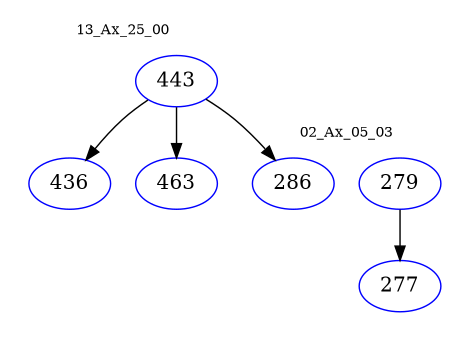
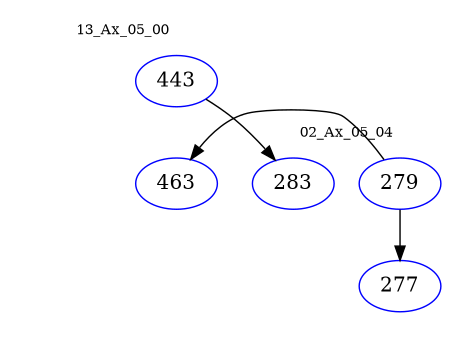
cluster "13_Ax_25_00": label "13_Ax_25_00" -> "13_Ax_05_00"
edge "443" -> "463": now "279" -> "463"
cluster "02_Ax_05_03": label "02_Ax_05_03" -> "02_Ax_05_04"
node "436": removed
node "286": label "286" -> "283"
